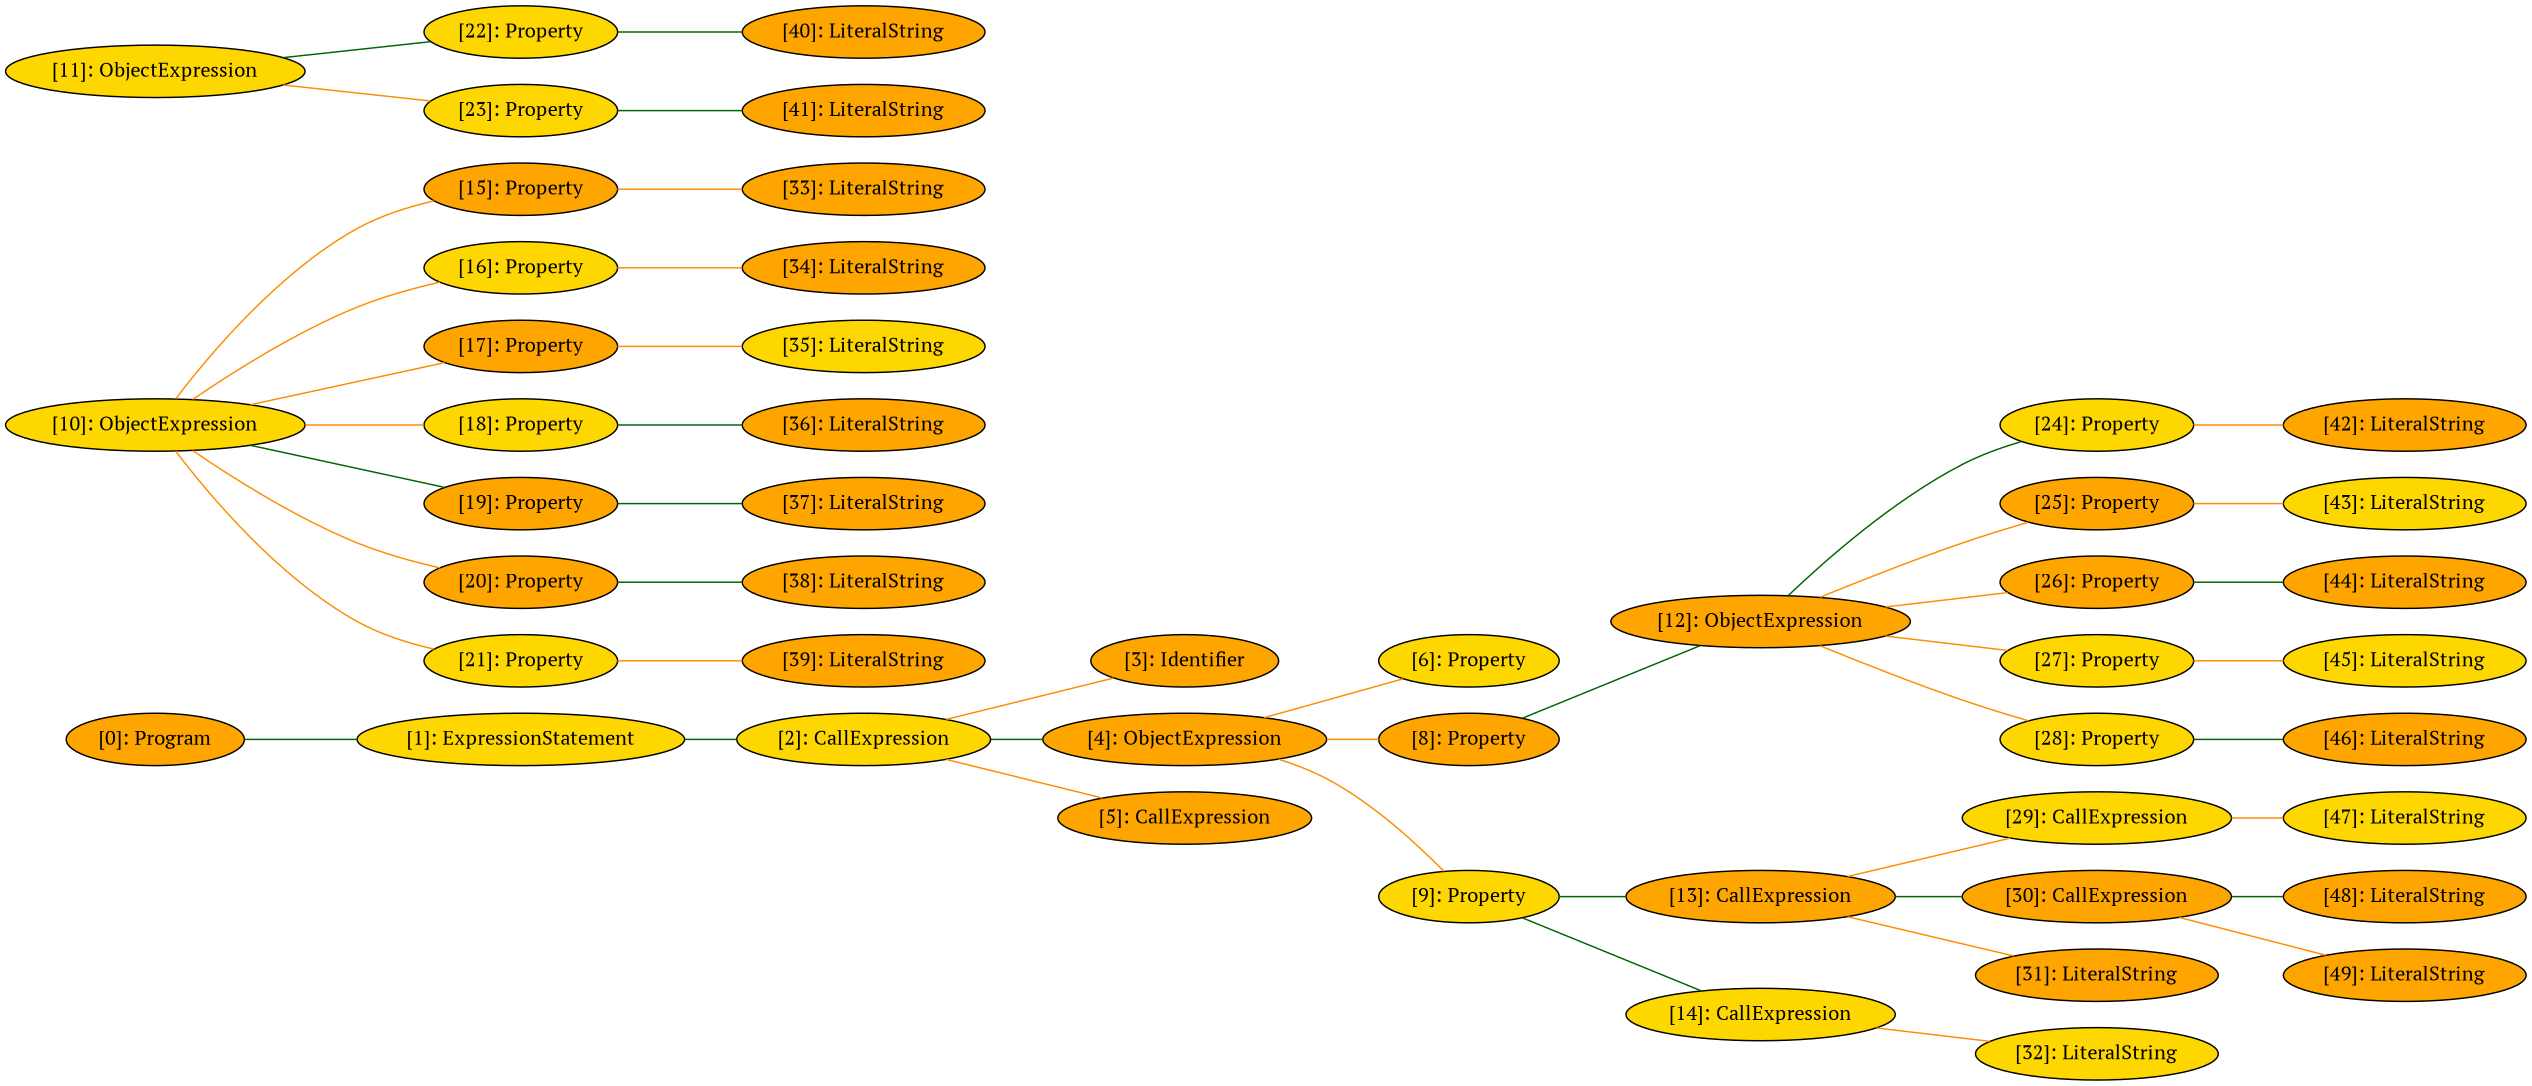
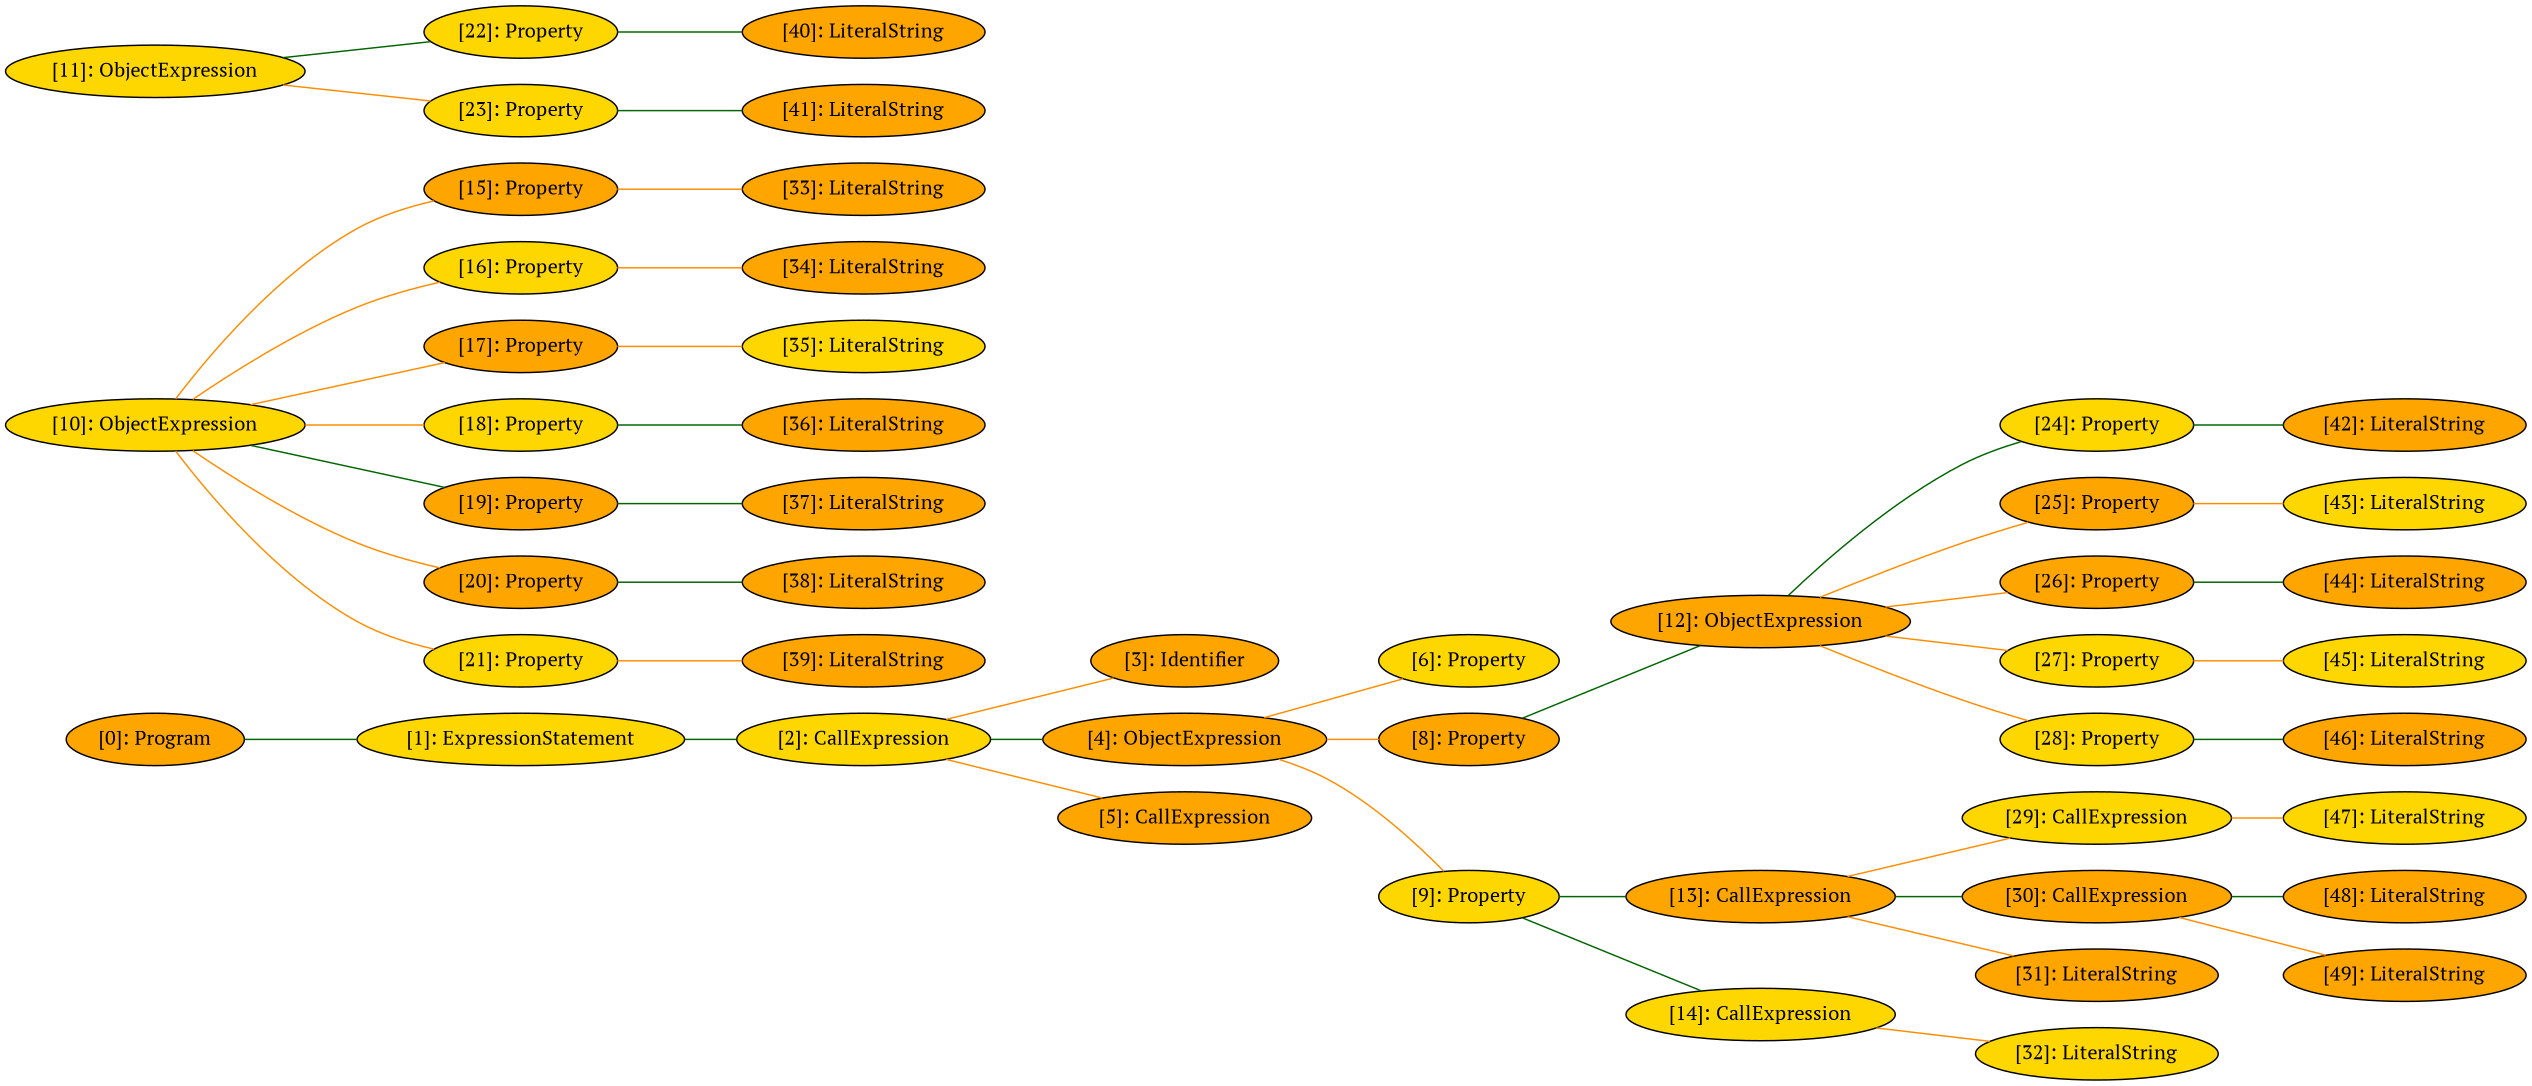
edge "[24]: Property" -- "[42]: LiteralString": color darkorange -> darkgreen
